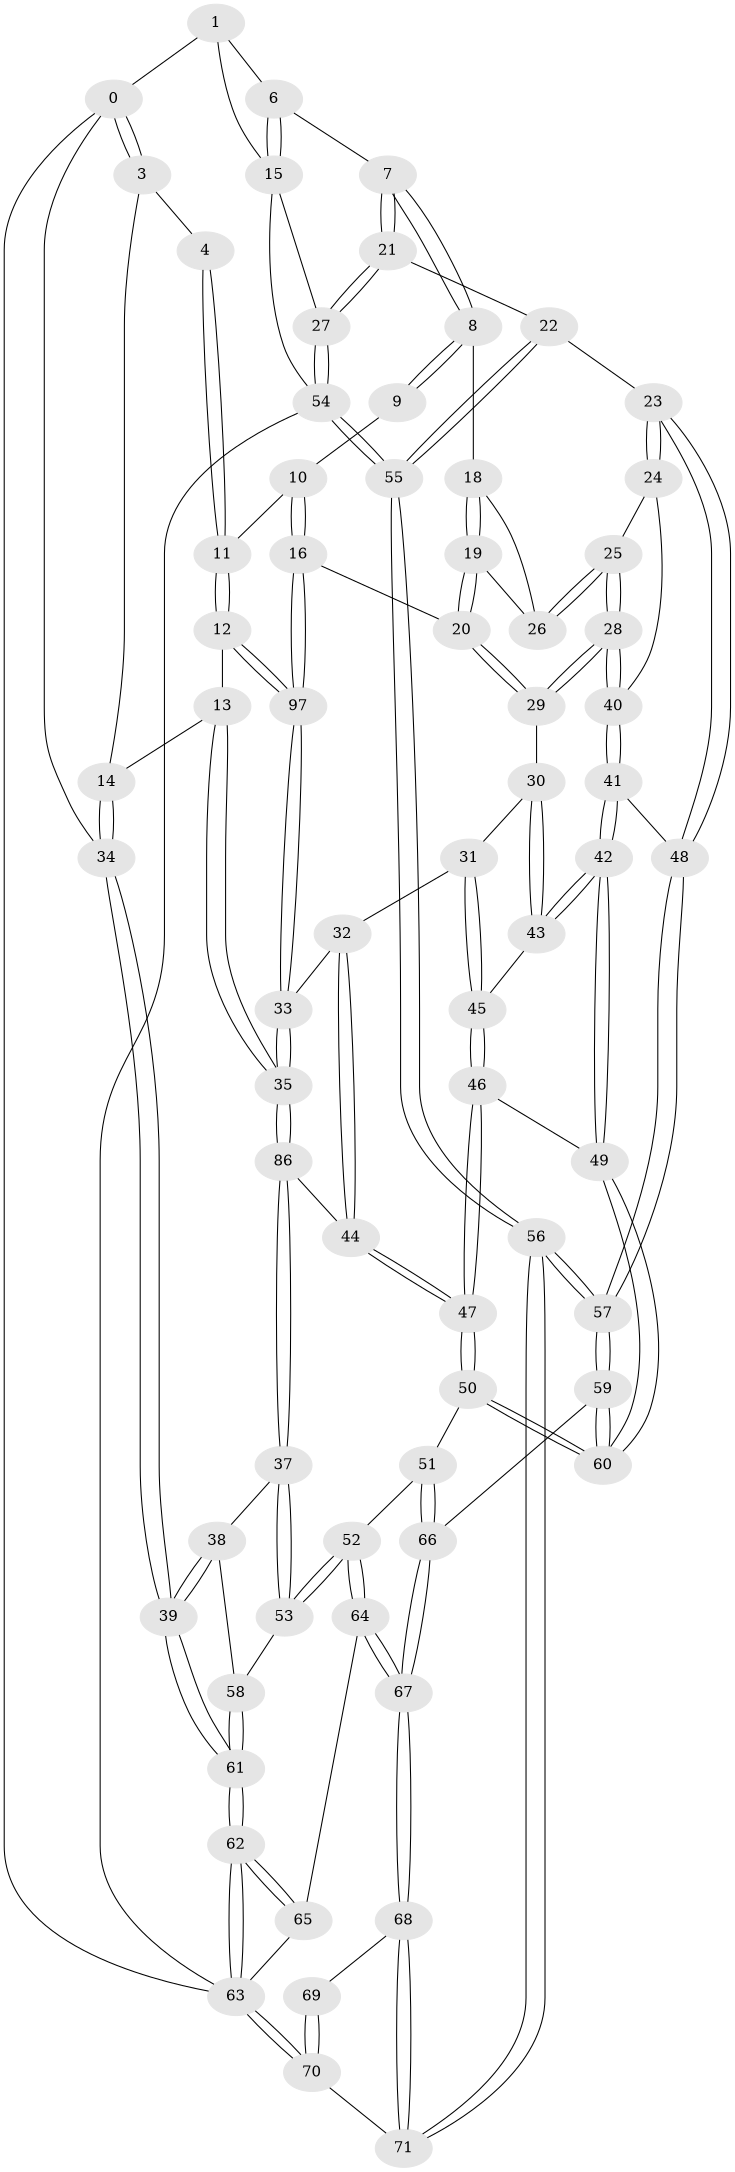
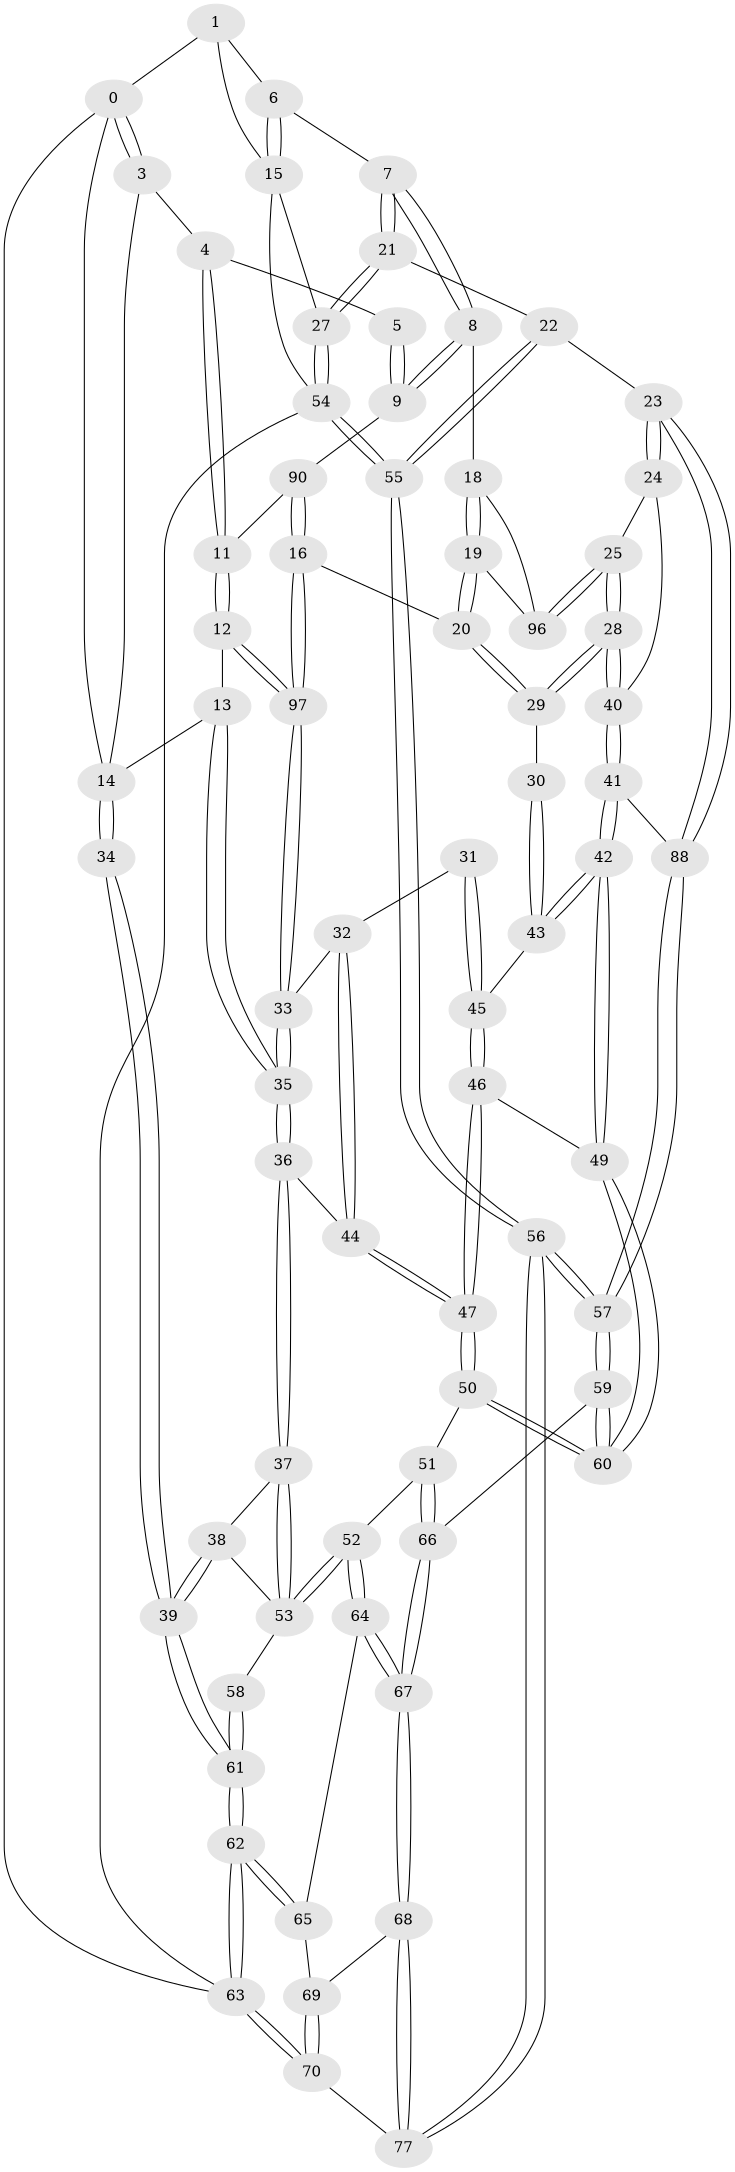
node "5": added
edge "0" -- "34": now "0" -- "14"
node "10": label "10" -> "90"
node "26": label "26" -> "96"
edge "30" -- "31": removed
node "48": label "48" -> "88"
node "86": label "86" -> "36"
edge "38" -- "58": now "38" -- "53"
edge "65" -- "63": now "65" -- "69"
node "71": label "71" -> "77"
